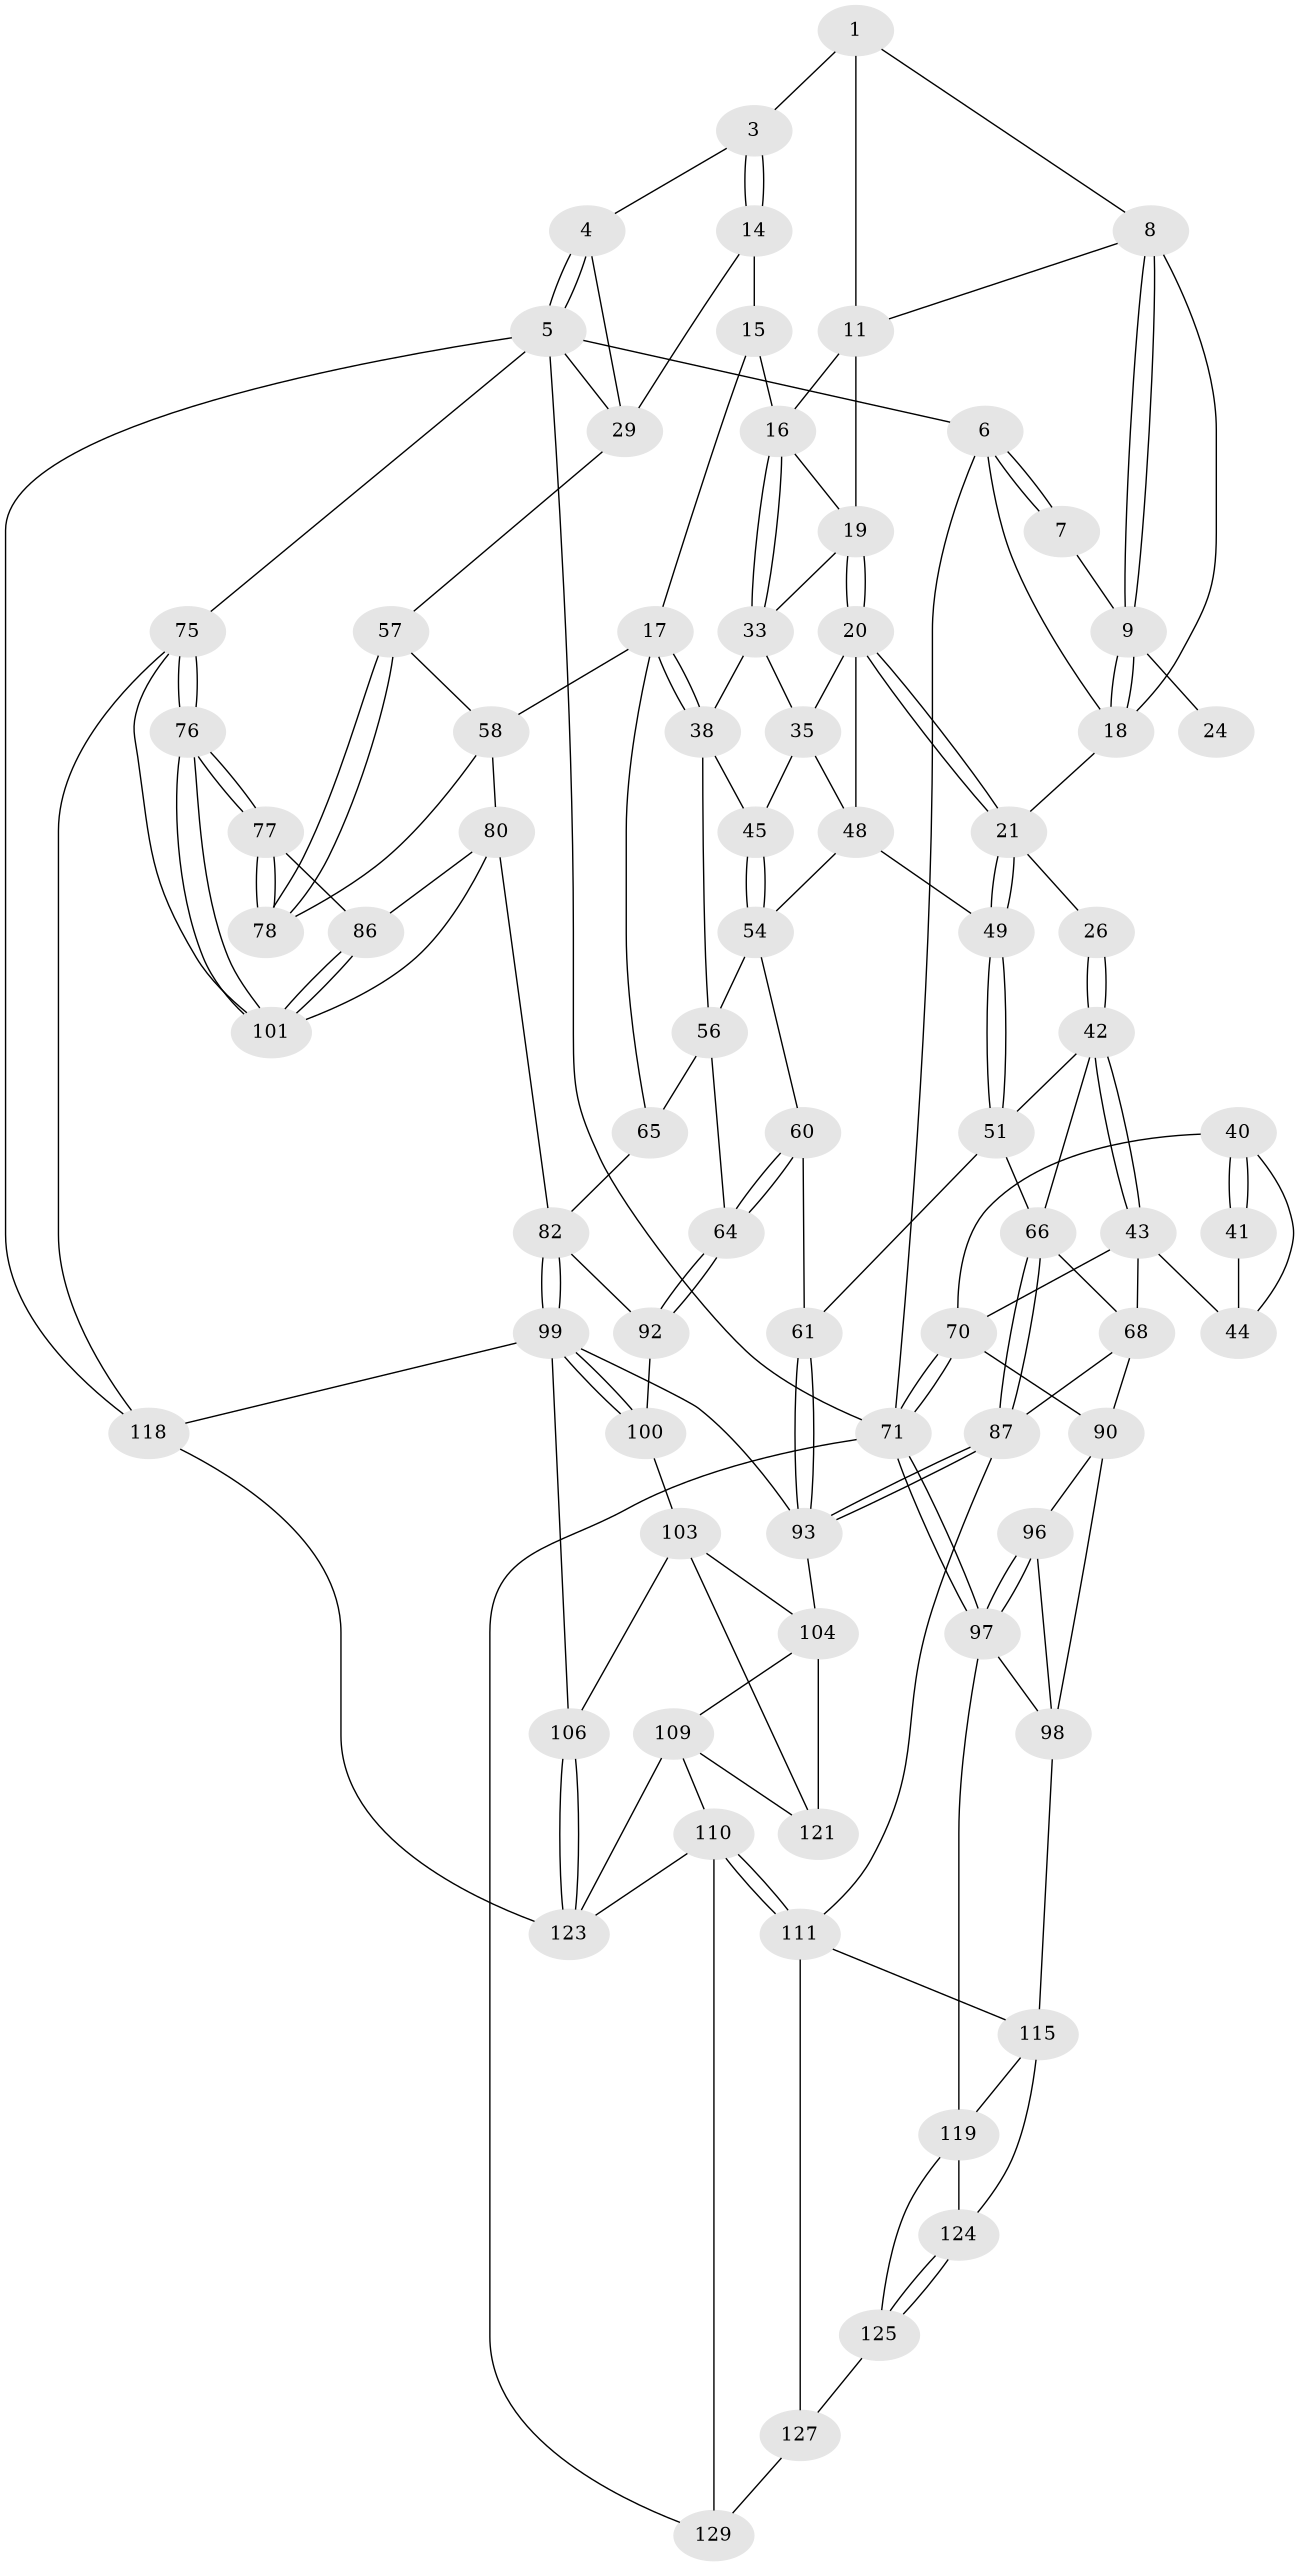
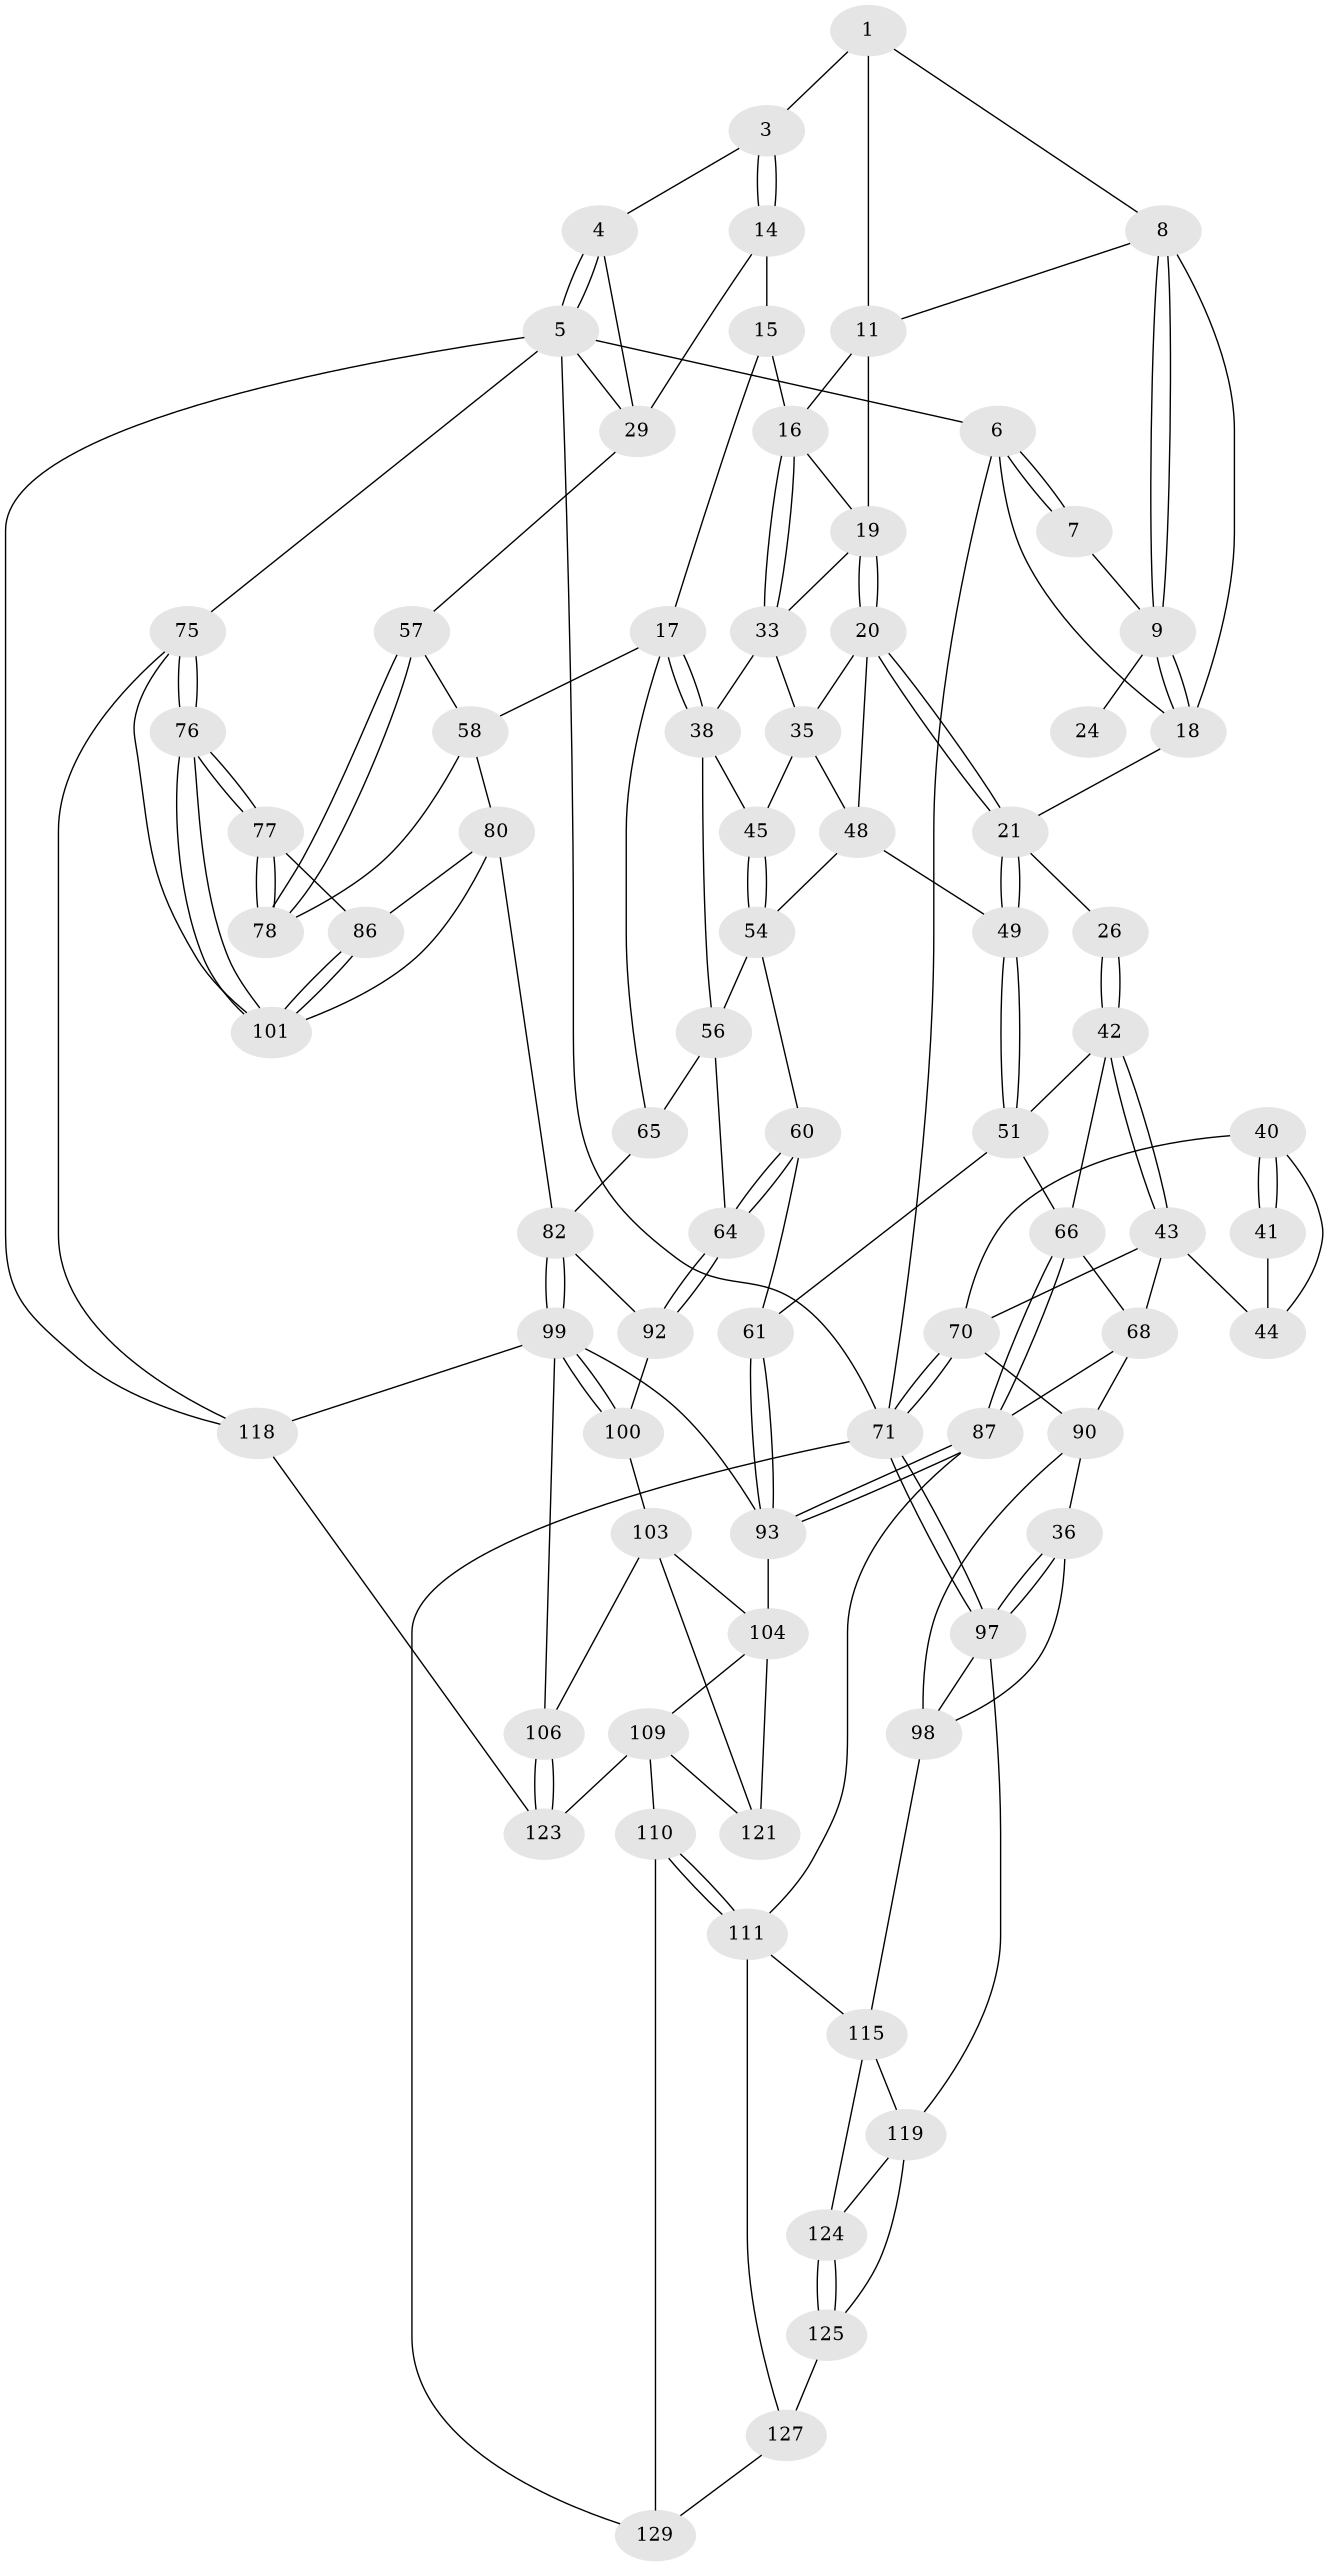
node "96": label "96" -> "36"
edge "110" -- "123": removed
